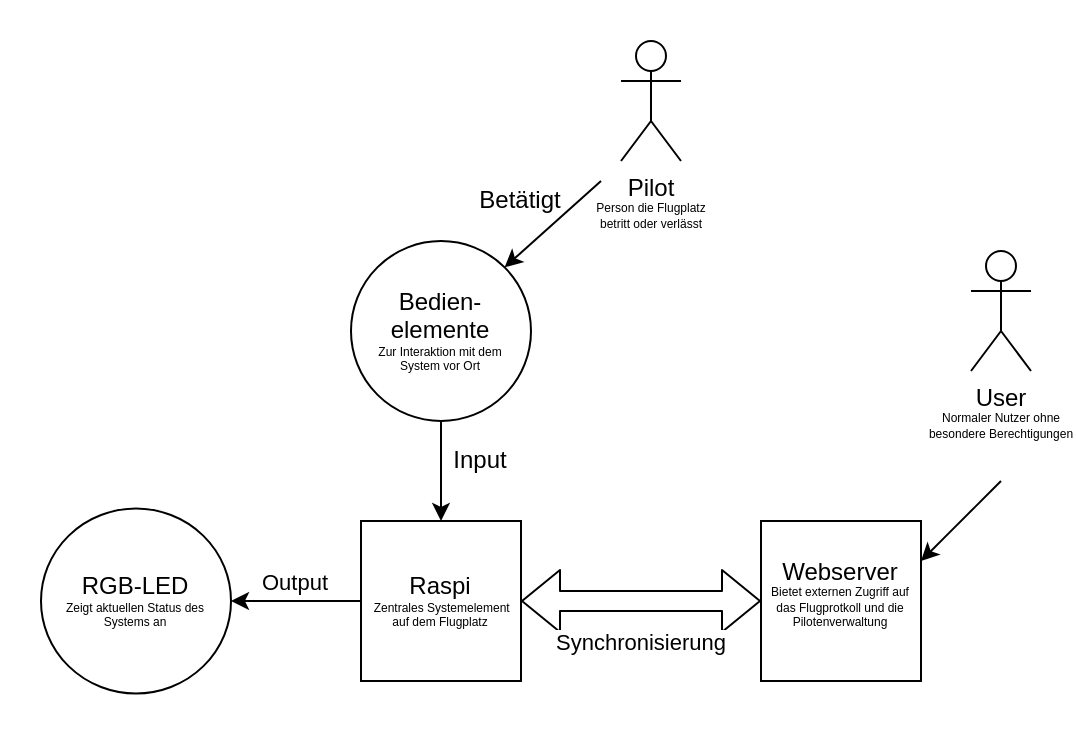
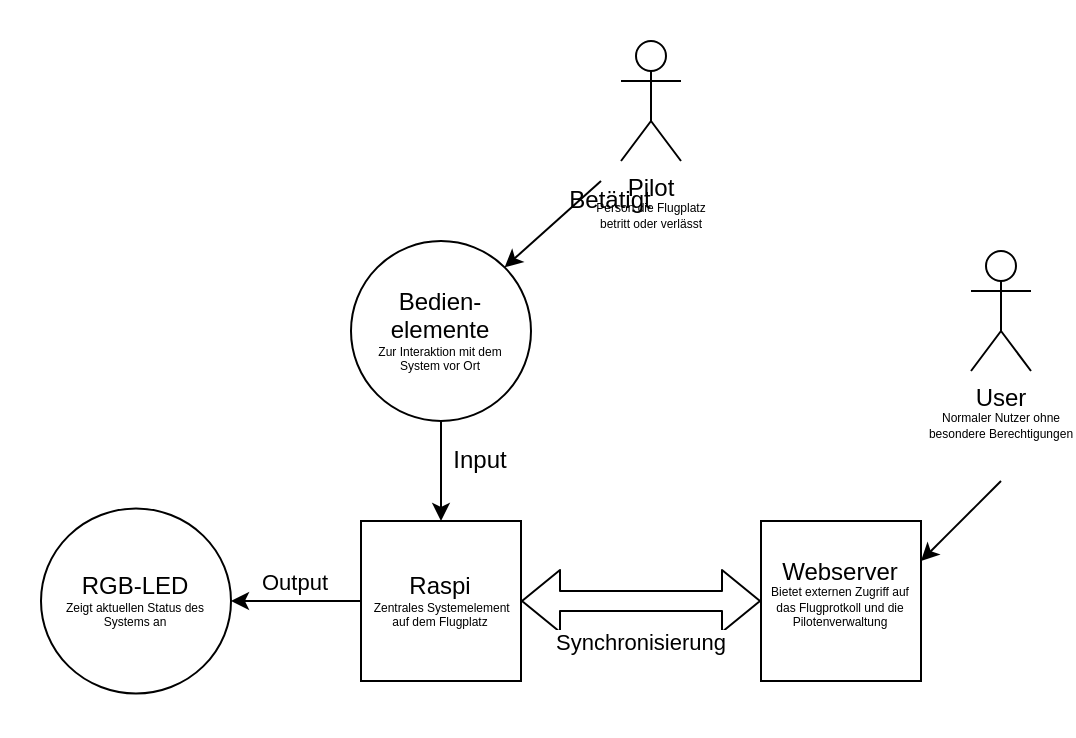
node "Betätigt": moved (521, 201) -> (611, 201)
